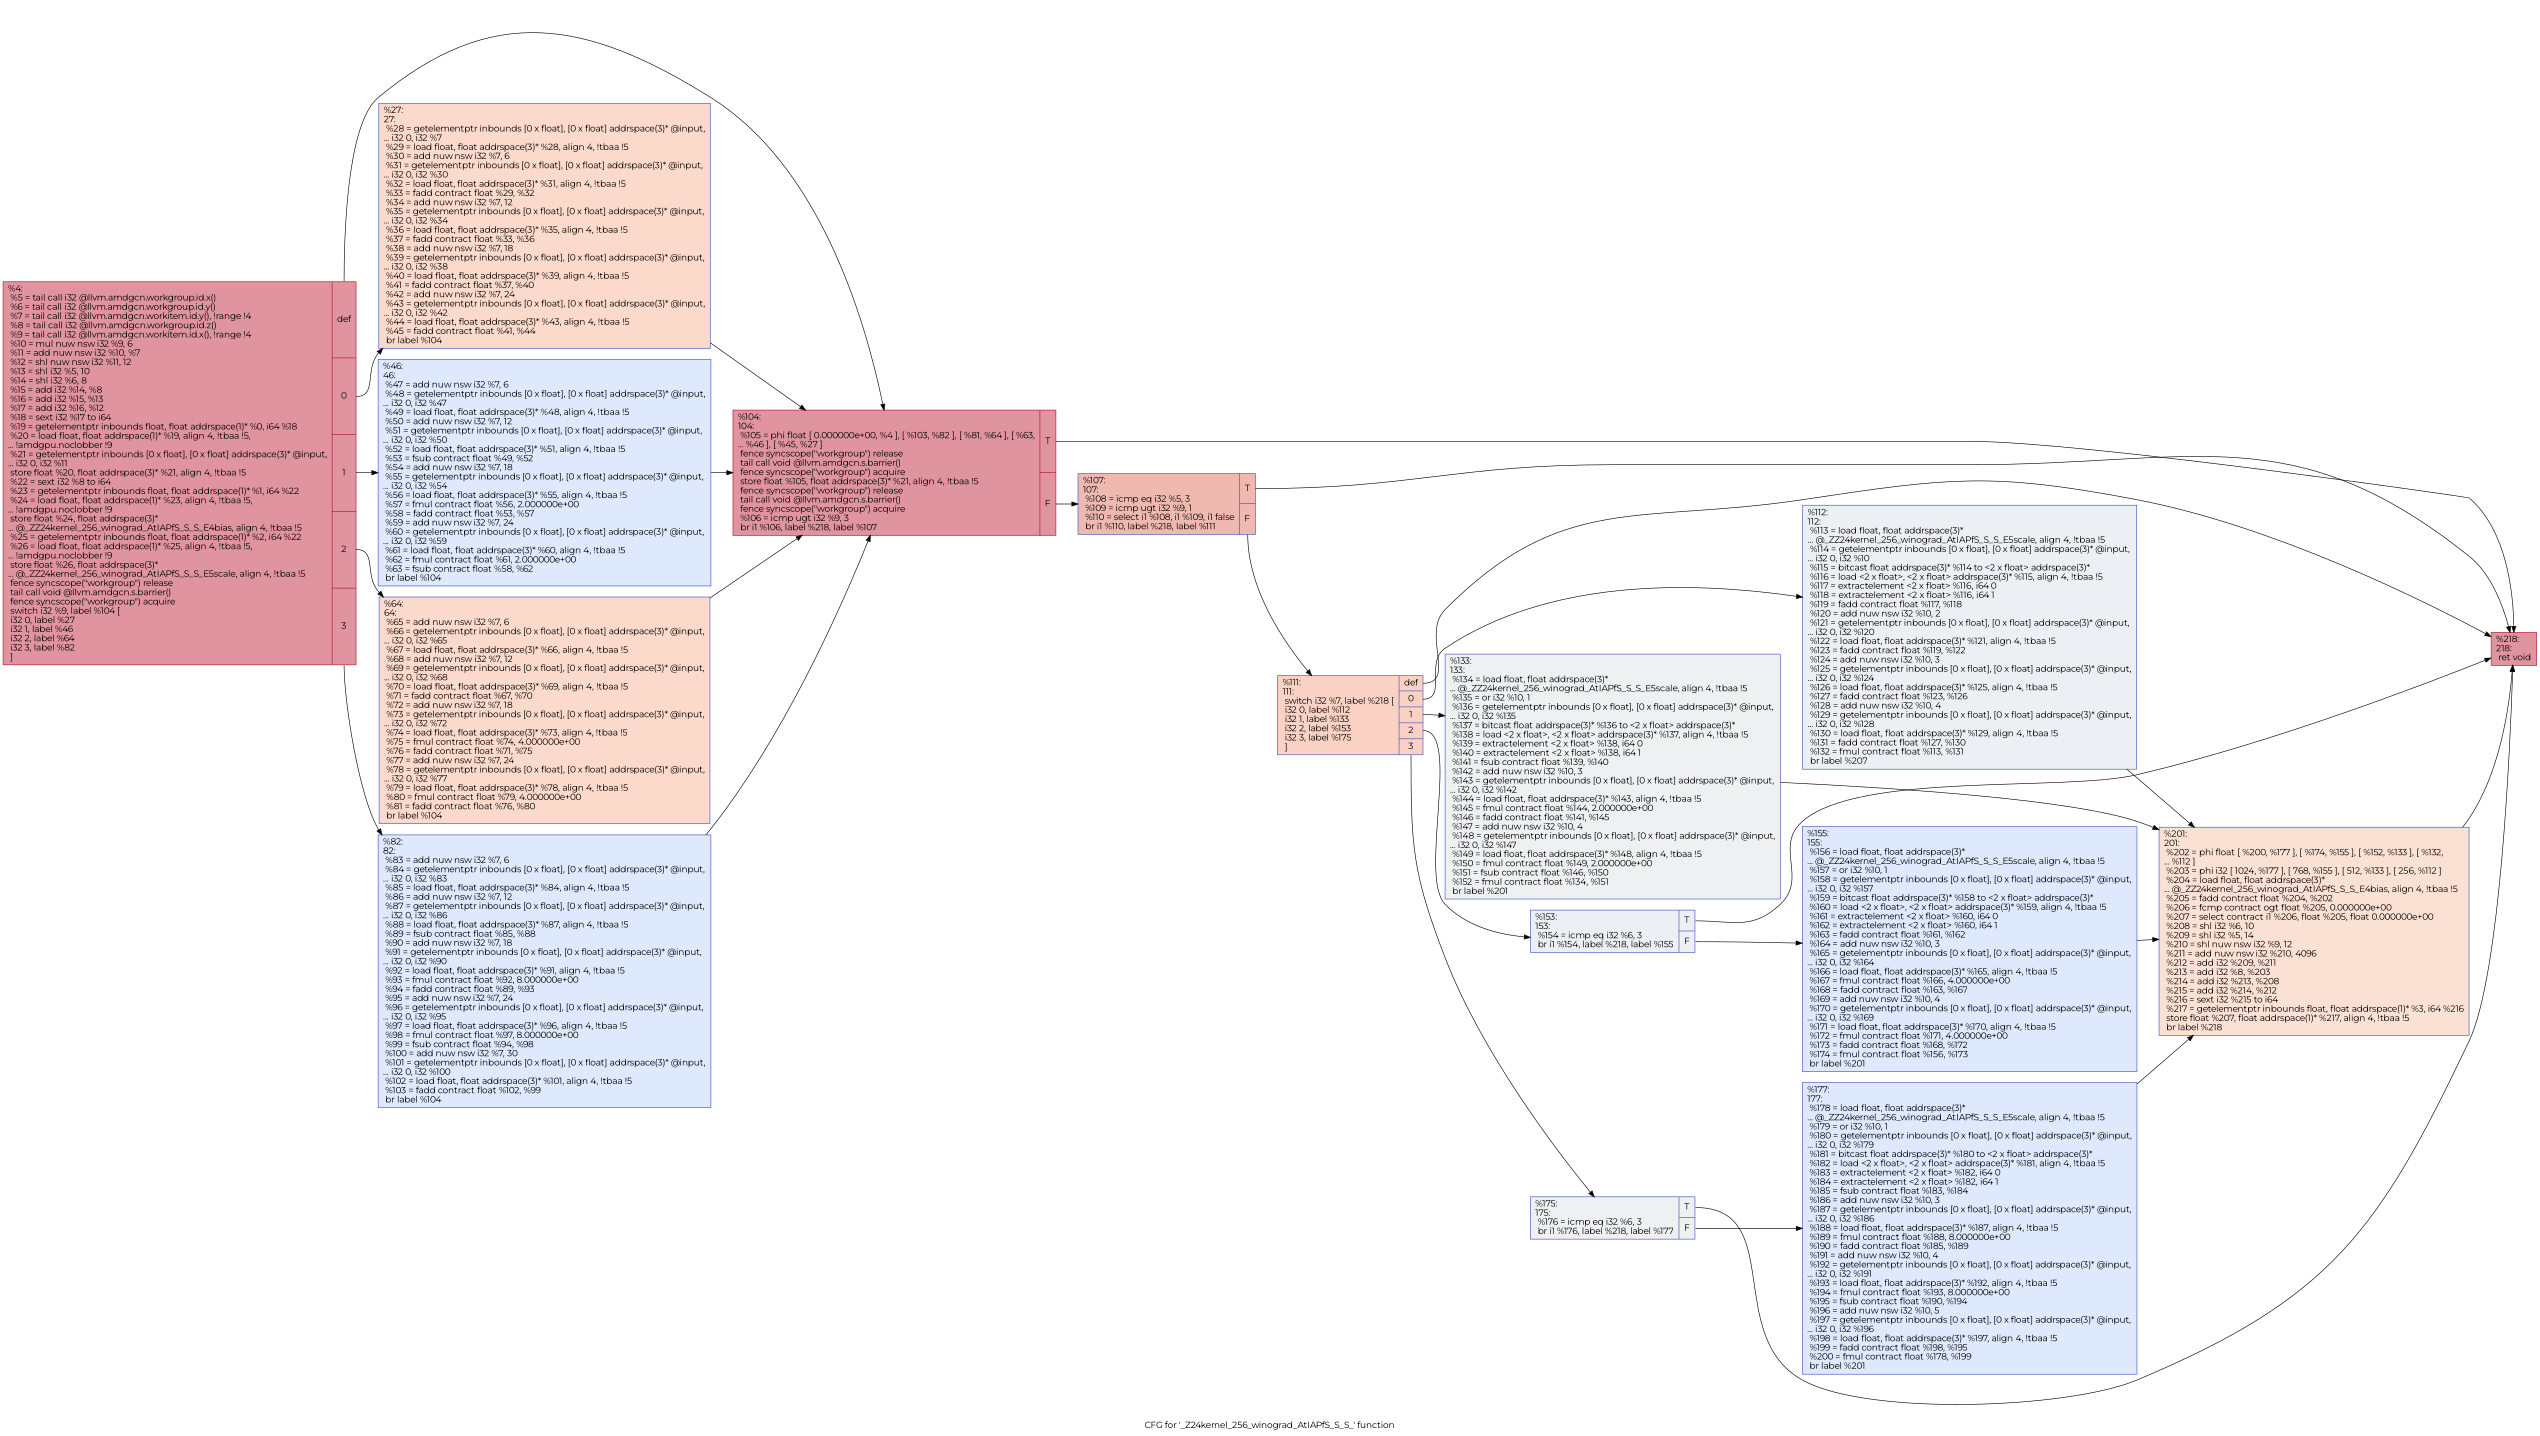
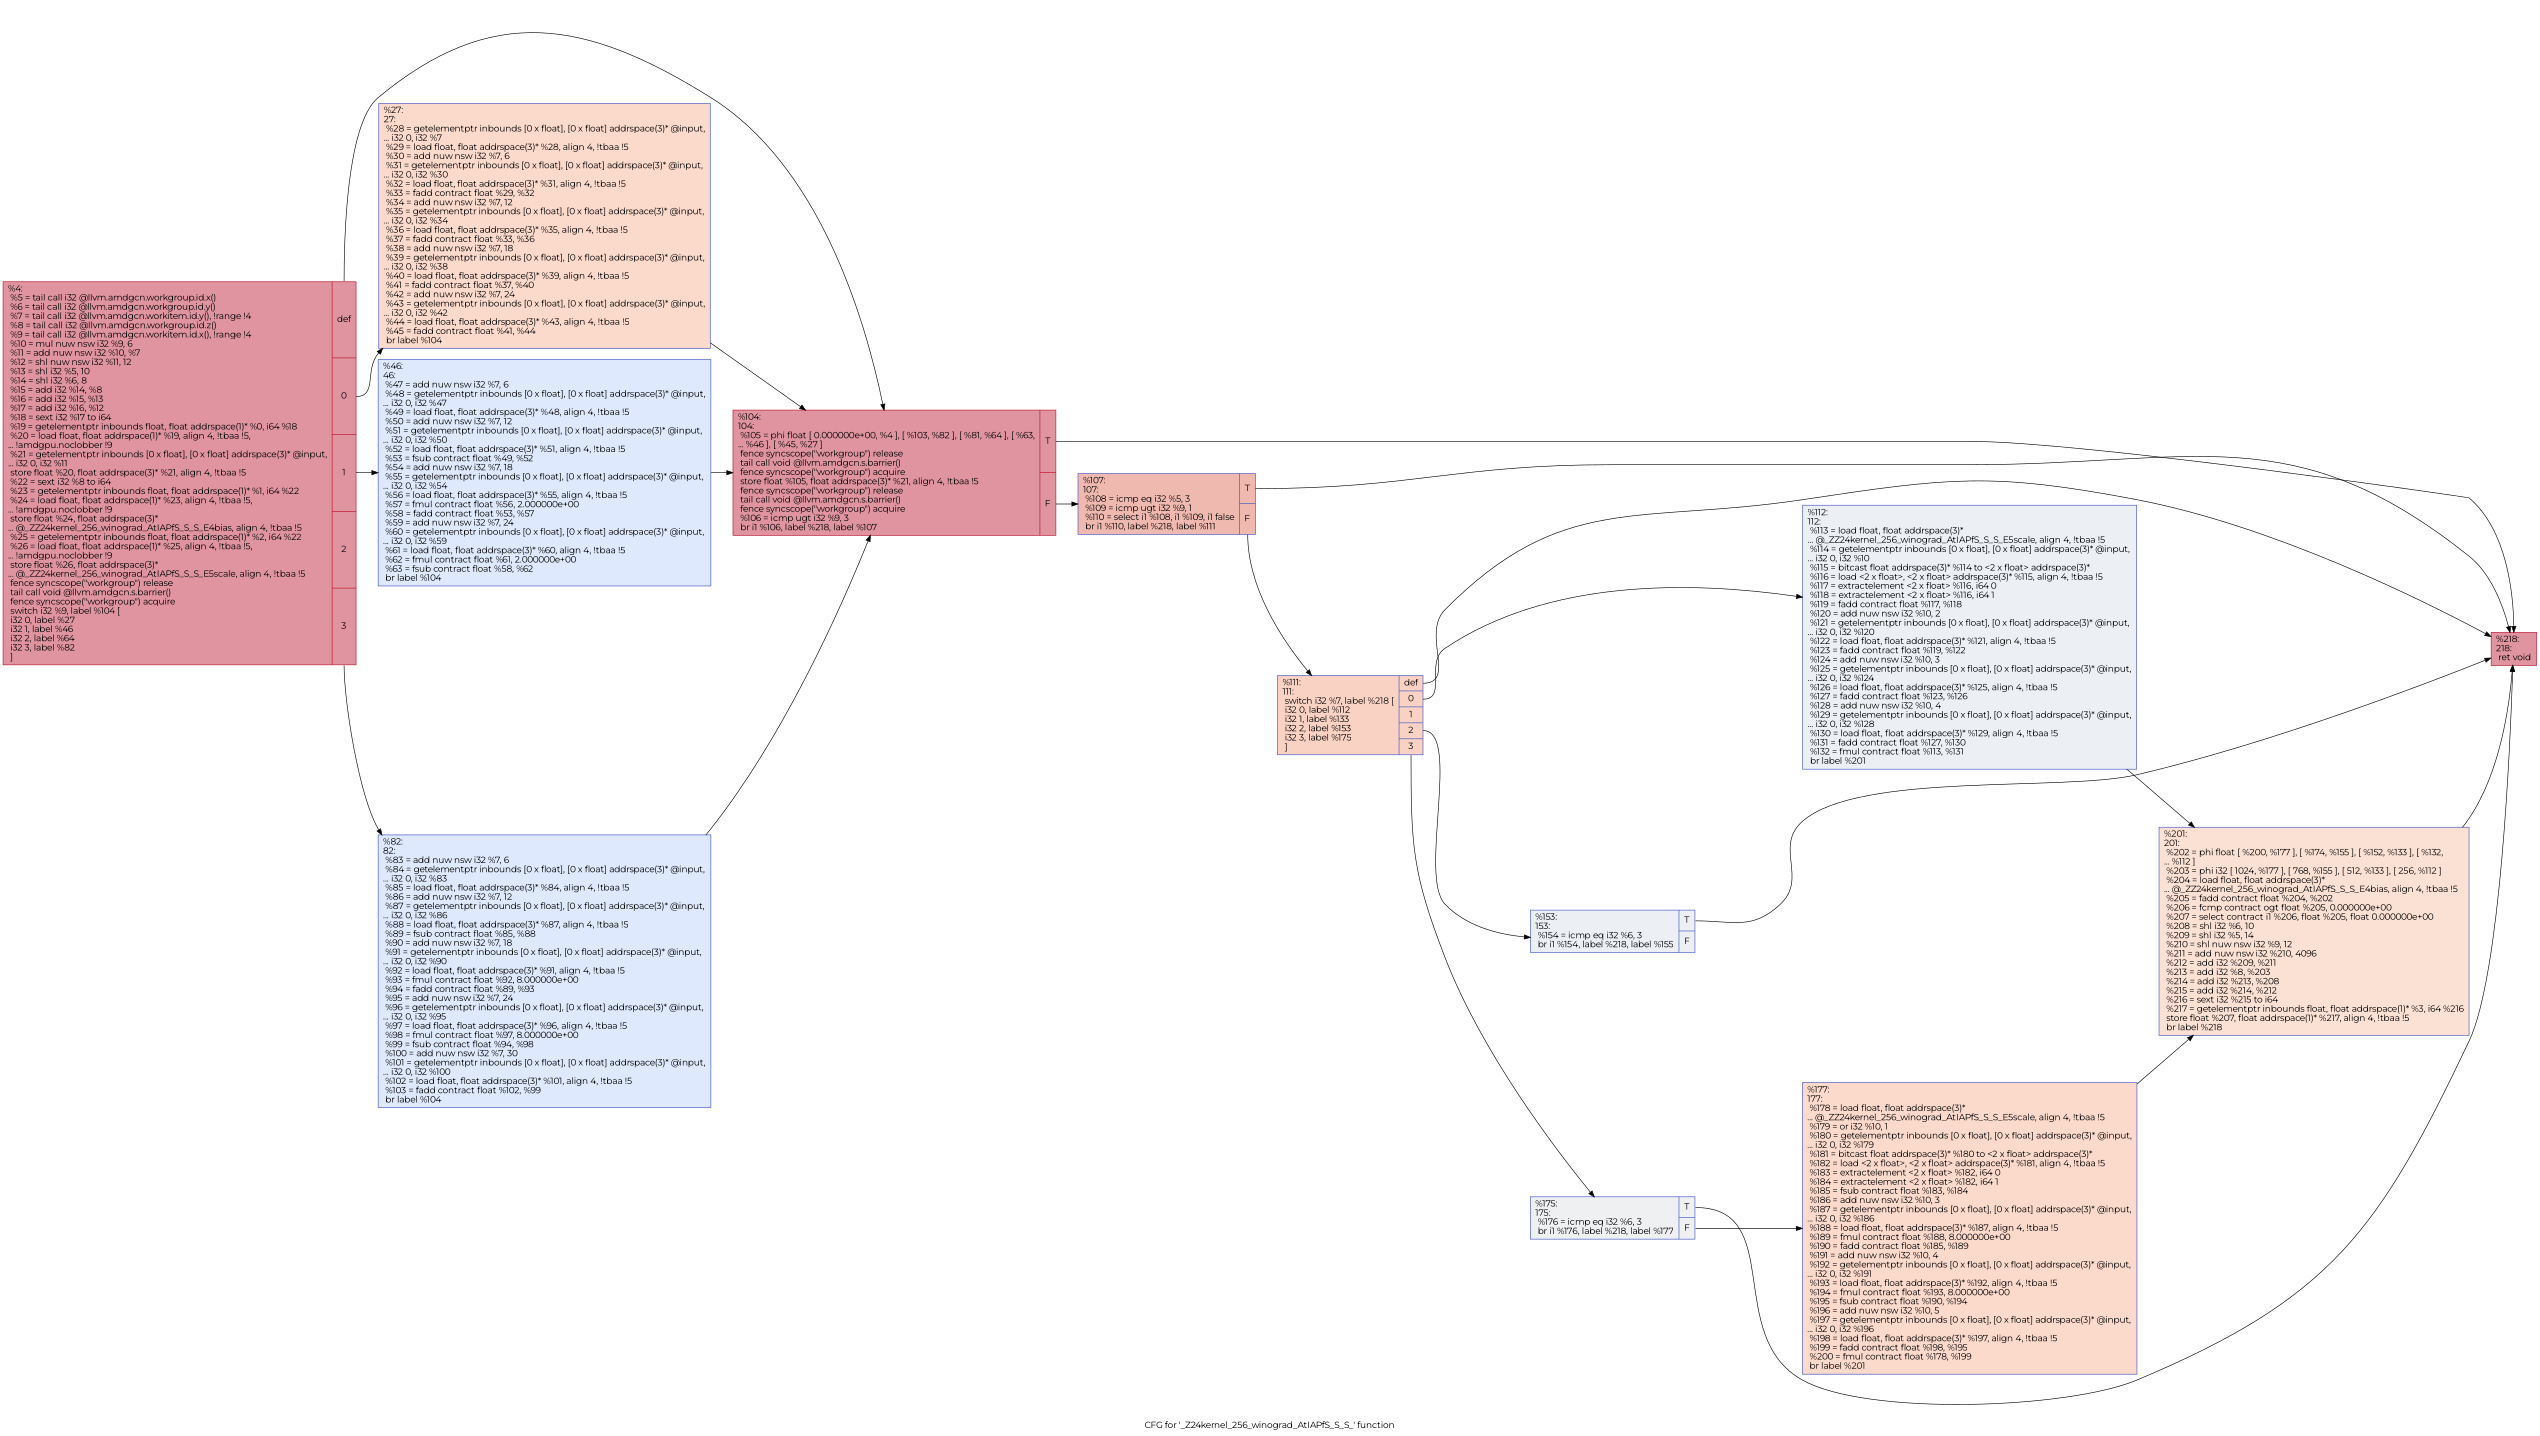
node "%64:": removed
node "%112:": text "br label %207" -> "br label %201"
node "%133:": removed
node "%155:": removed
node "%177:": fillcolor #b5cdfa70 -> #f7a88970
